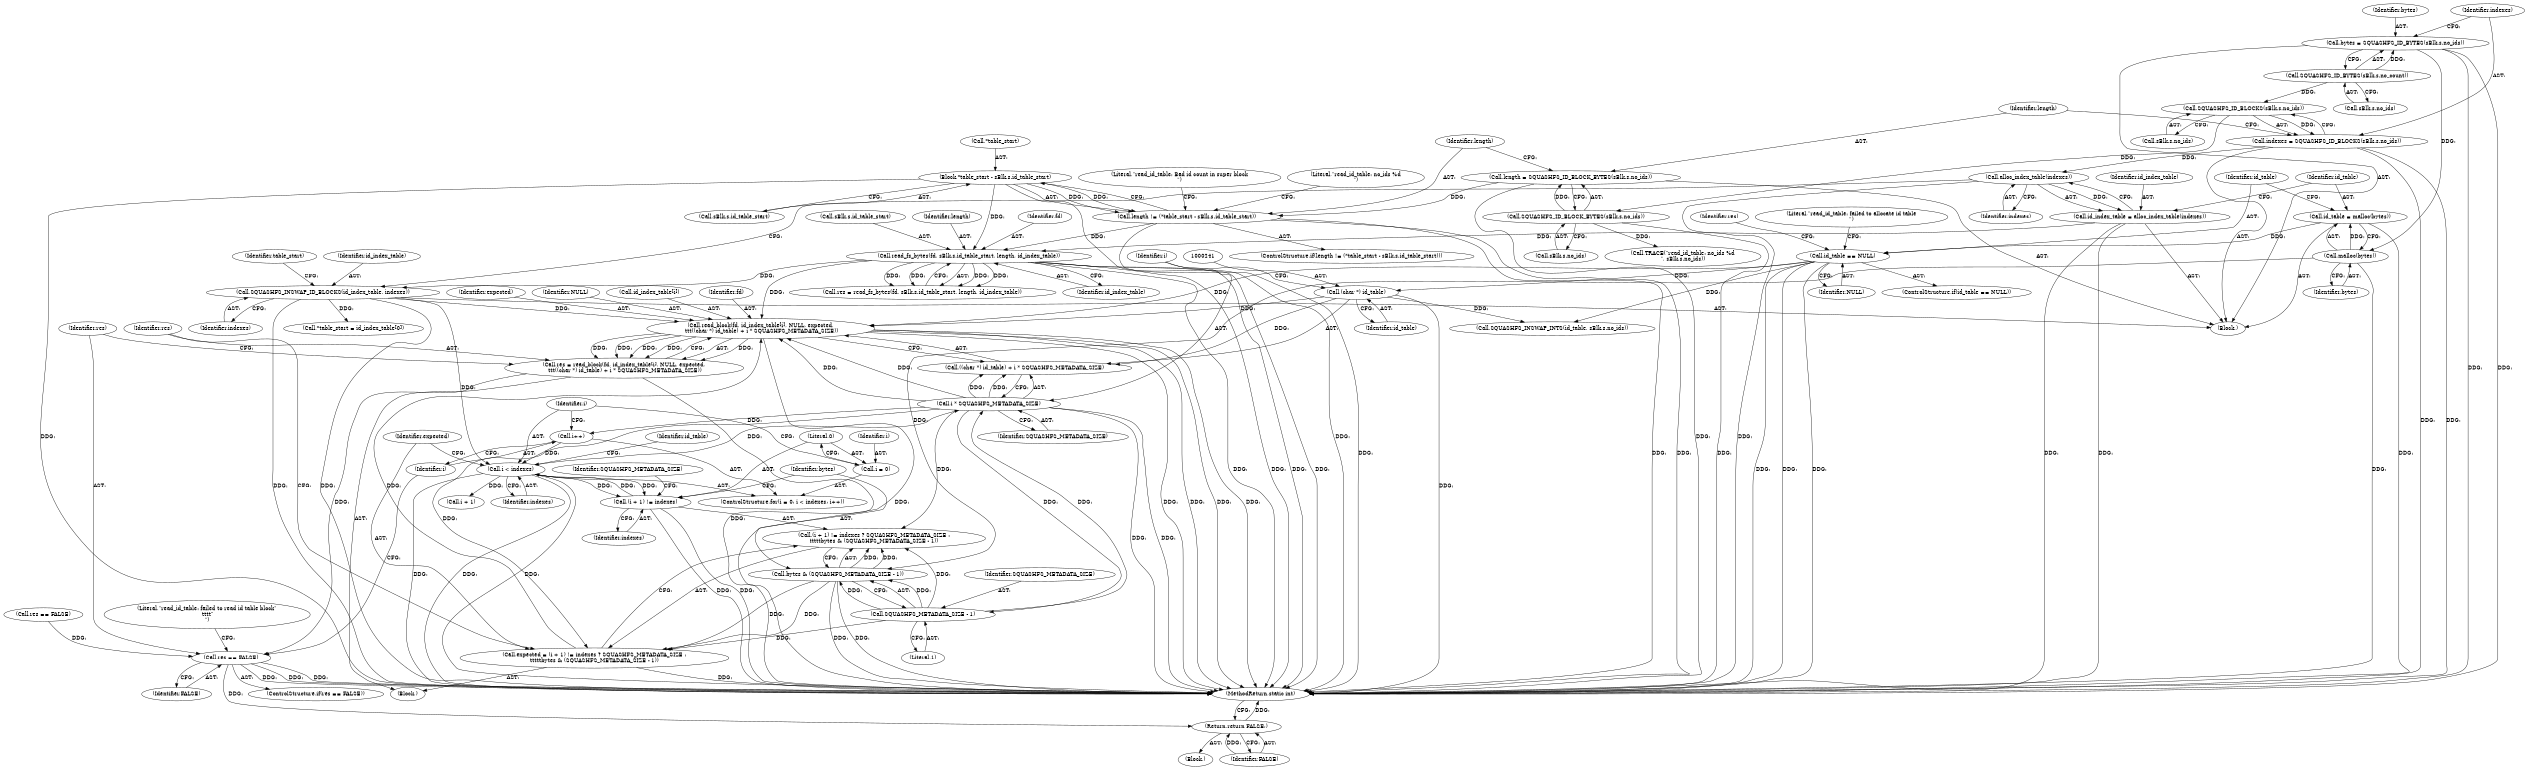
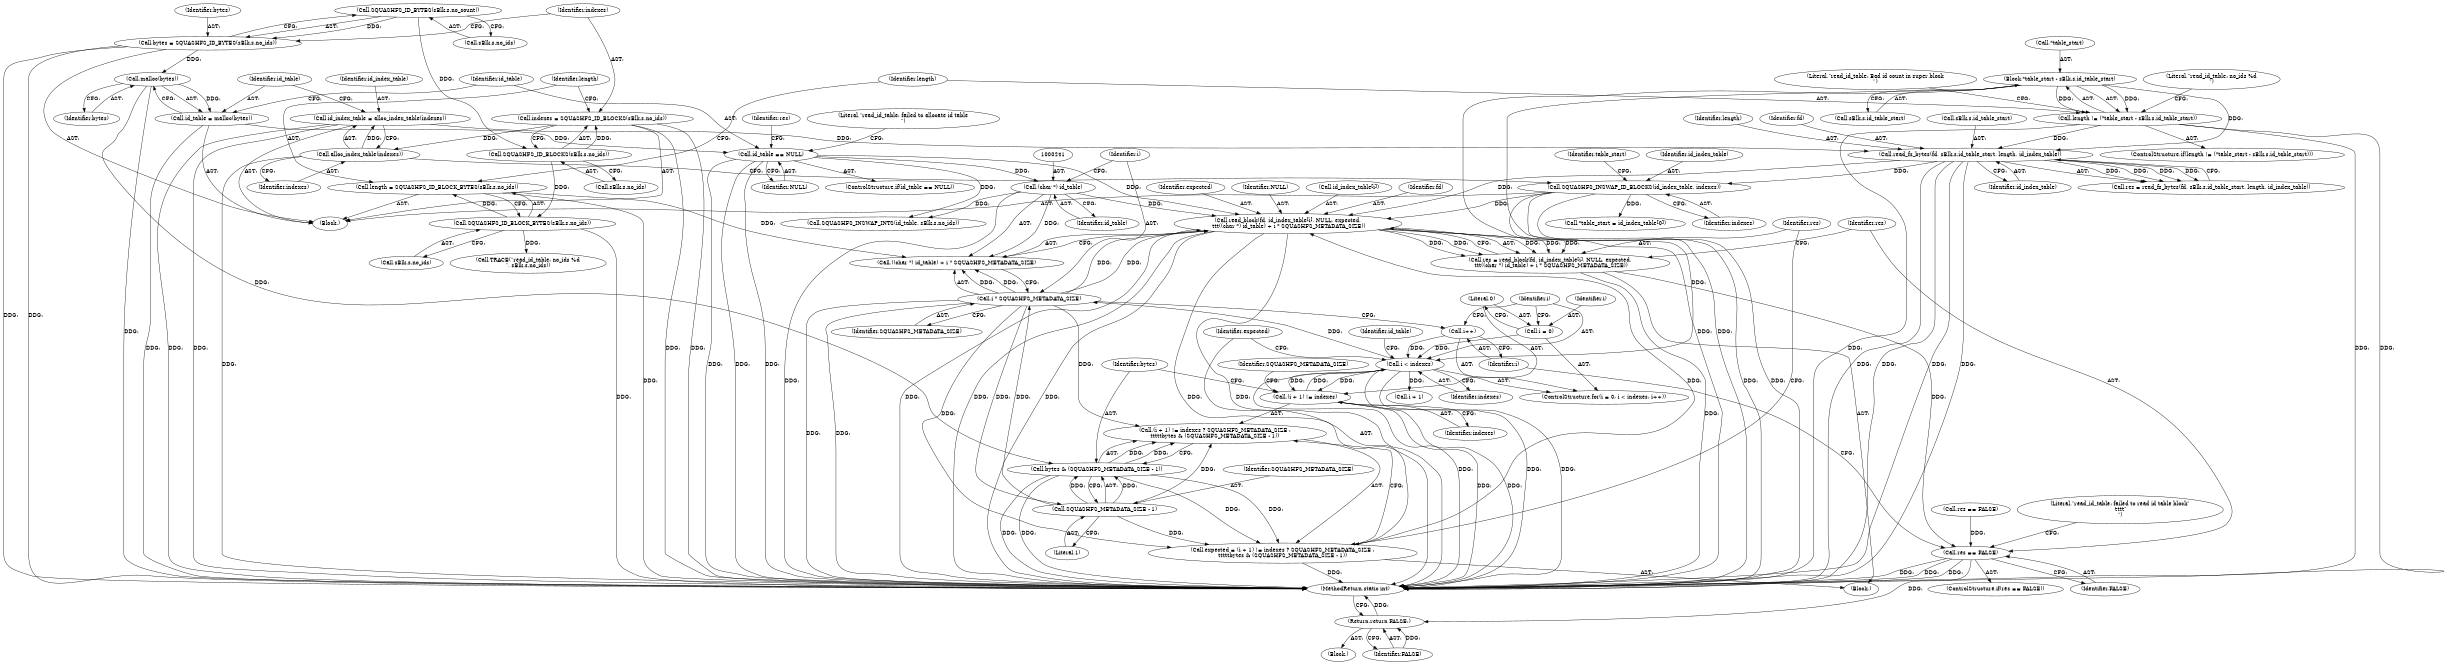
edge "(Call,length != (*table_start - sBlk.s.id_table_start))" -> "(Block,*table_start - sBlk.s.id_table_start)": label "CFG: " -> "AST: "
edge "(Call,length = SQUASHFS_ID_BLOCK_BYTES(sBlk.s.no_ids))" -> "(Call,length != (*table_start - sBlk.s.id_table_start))": now "(Call,length = SQUASHFS_ID_BLOCK_BYTES(sBlk.s.no_ids))" -> "(Call,((char *) id_table) + i * SQUASHFS_METADATA_SIZE)"
edge "(Call,i = 0)" -> "(Call,i < indexes)": added, label "DDG:"
edge "(Call,i * SQUASHFS_METADATA_SIZE)" -> "(Call,i++)": label "DDG: " -> "CFG: "
